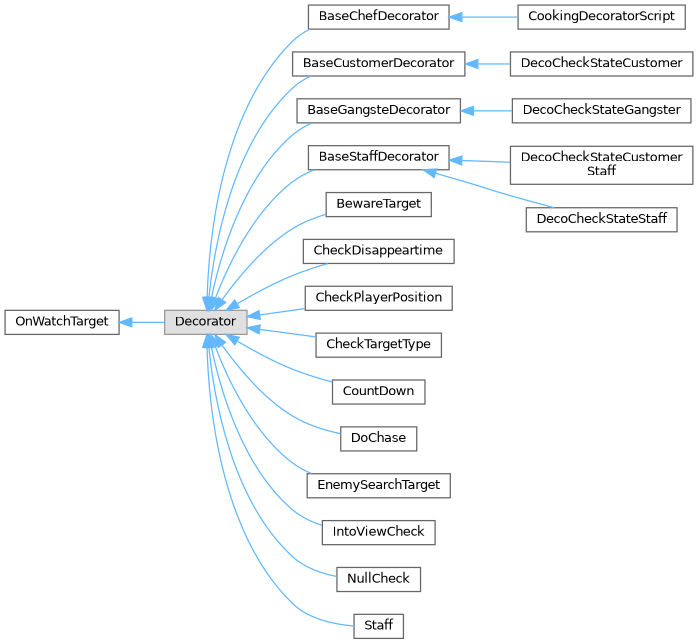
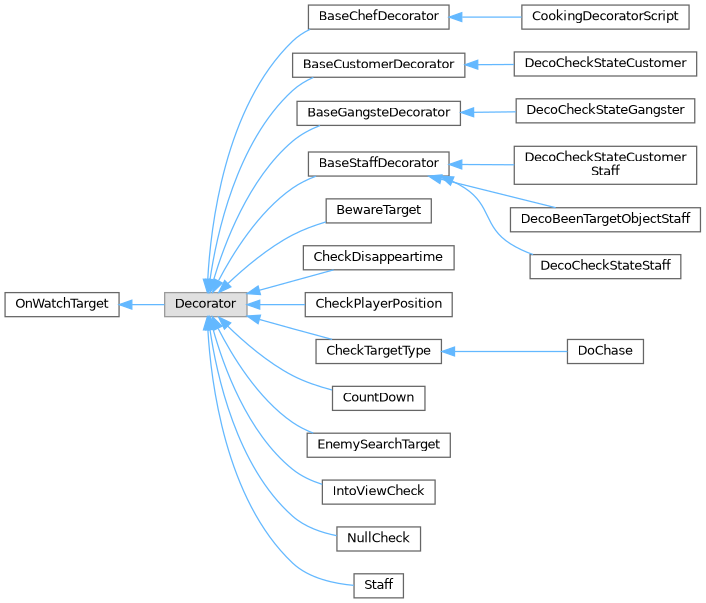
node "DecoBeenTargetObjectStaff": added
edge "DoChase" -> "Decorator": now "DoChase" -> "CheckTargetType"
